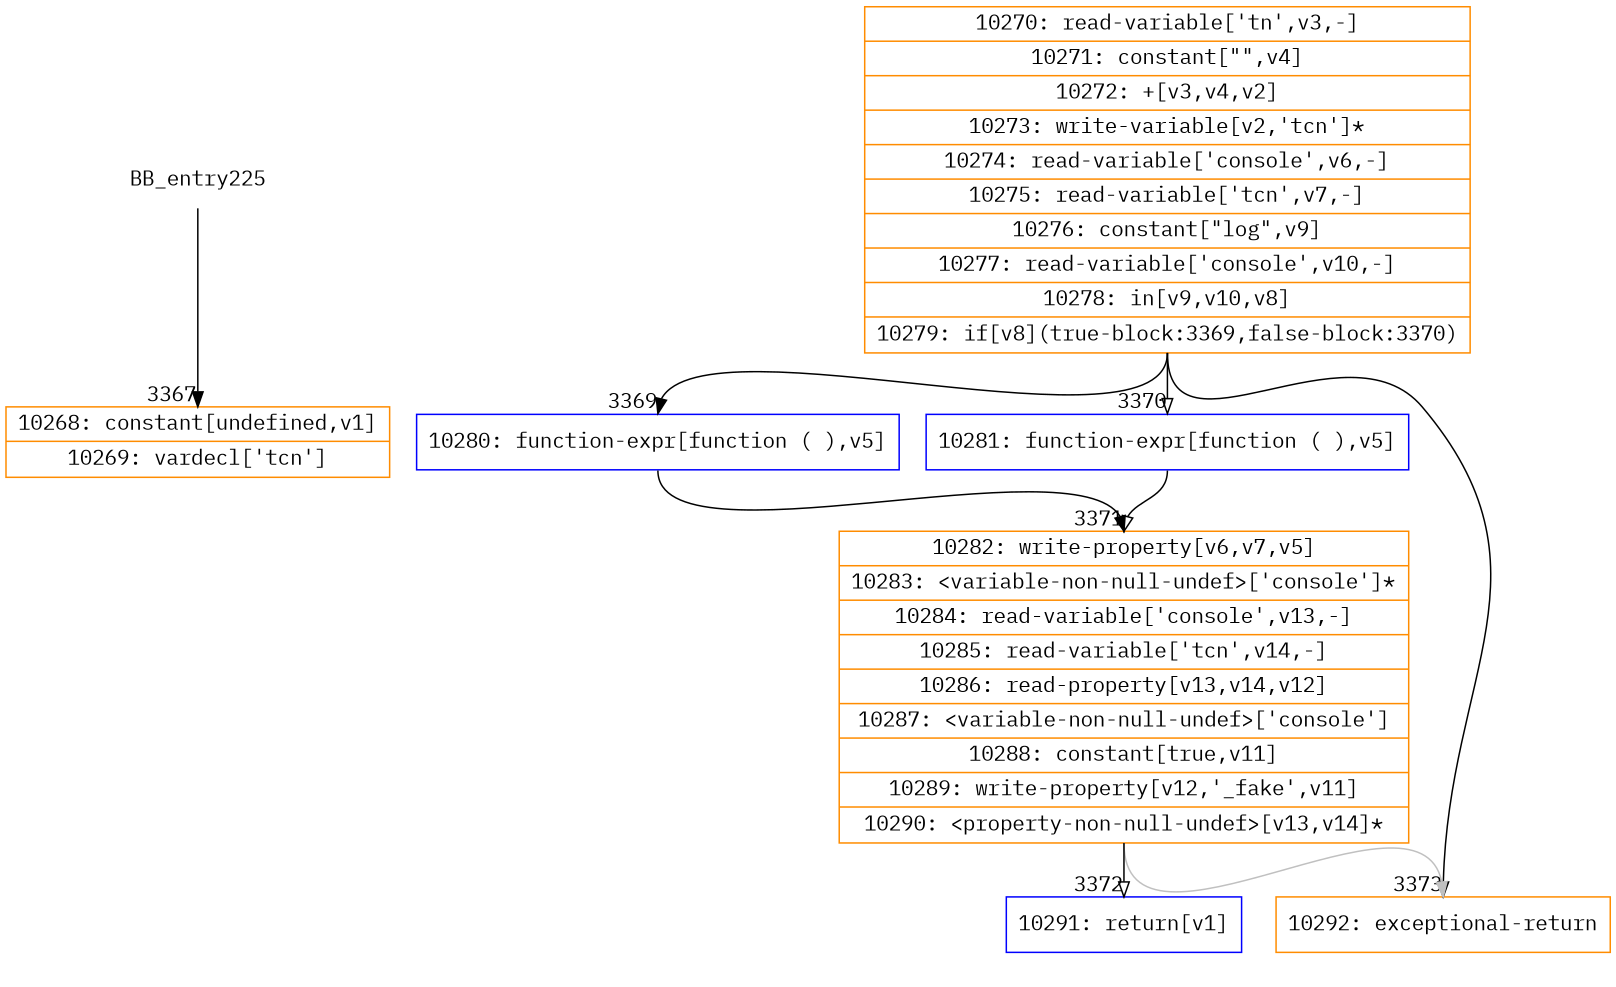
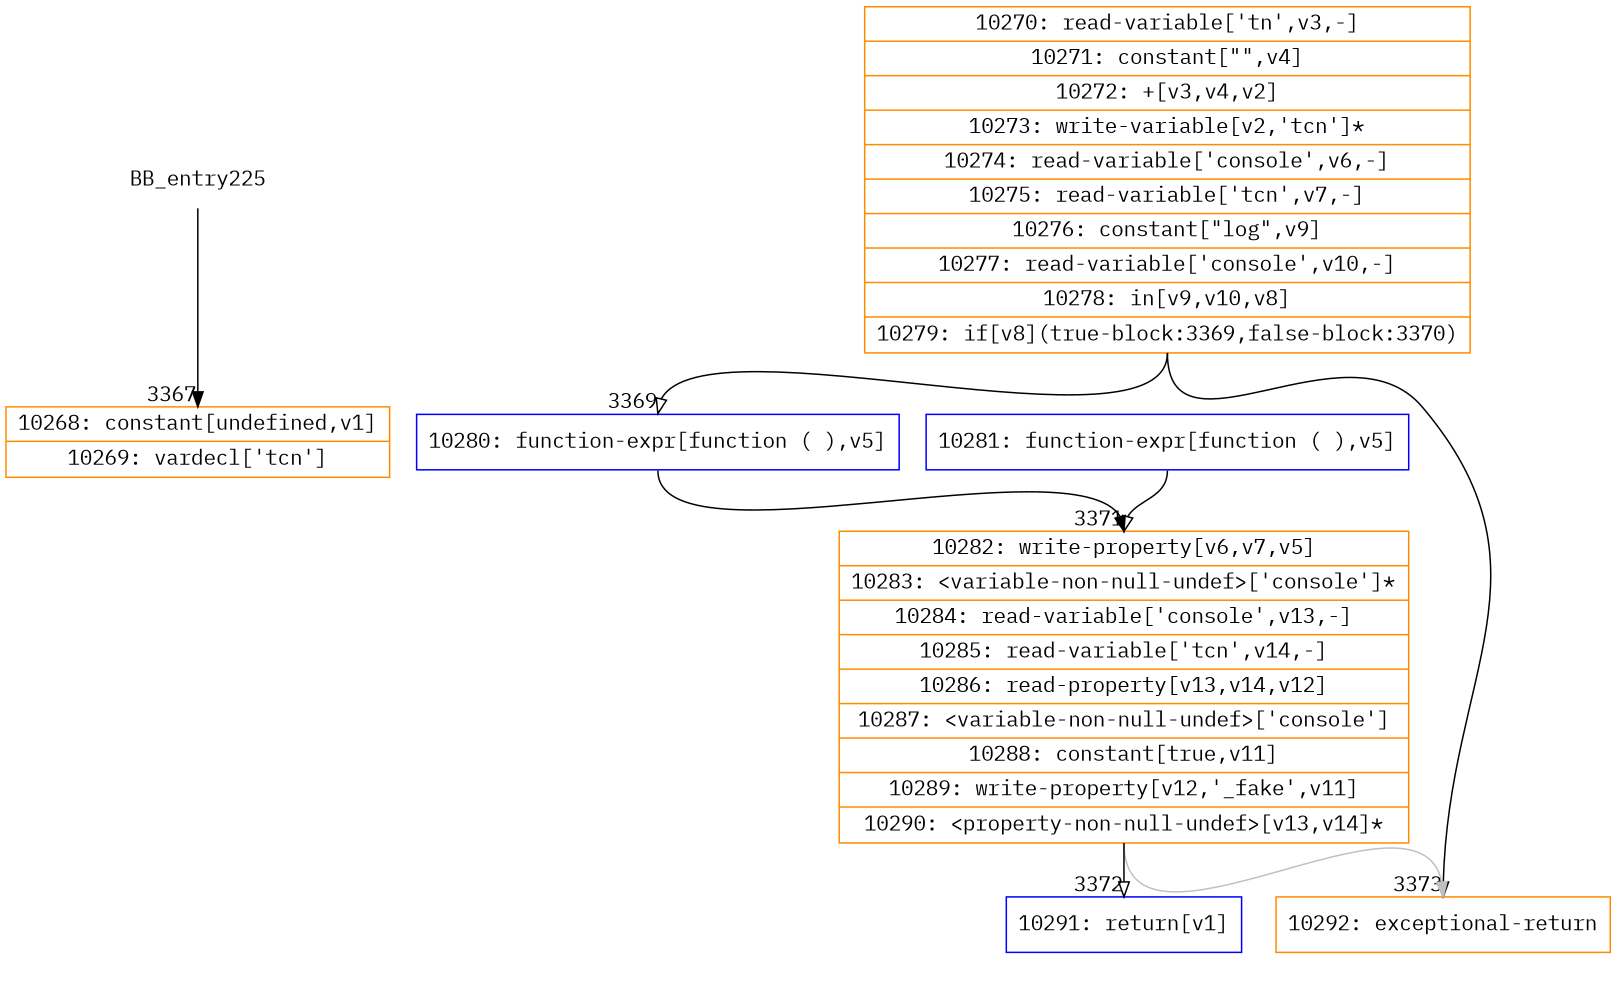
edge "10270: read-variable['tn',v3,-]" -> "10281: function-expr[function ( ),v5]": removed
edge "10270: read-variable['tn',v3,-]" -> "10280: function-expr[function ( ),v5]": arrowhead normal -> onormal
